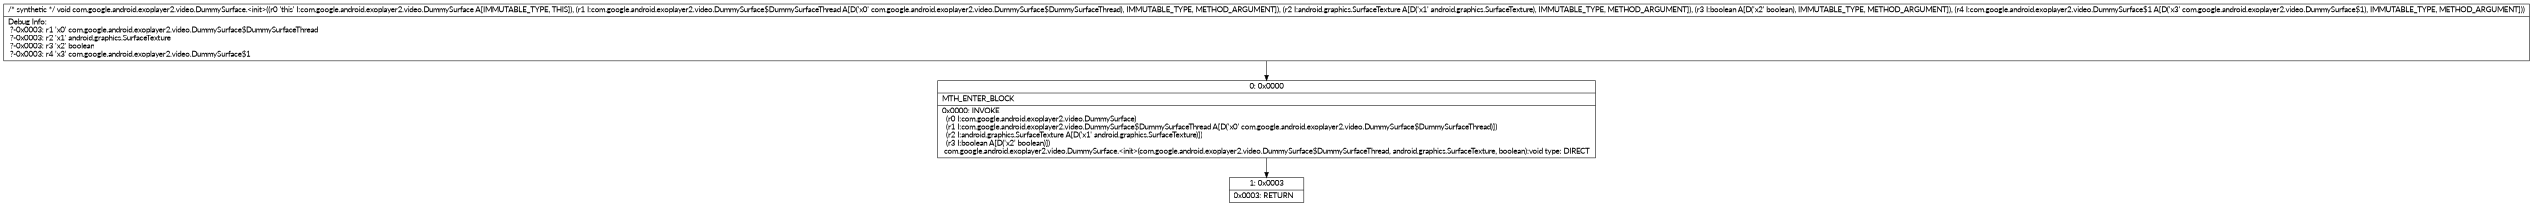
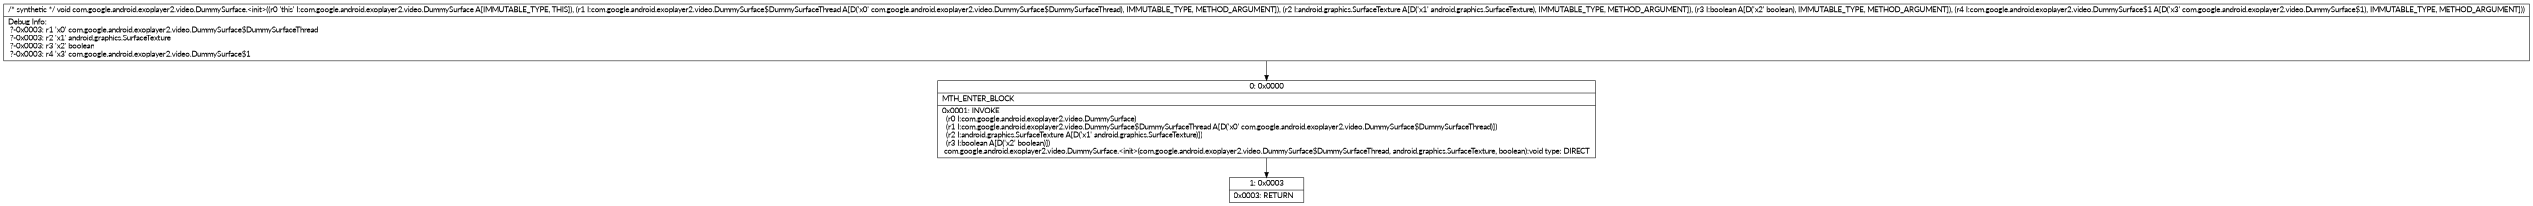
node "0: 0x0000": text "0x0000: INVOKE" -> "0x0001: INVOKE"
